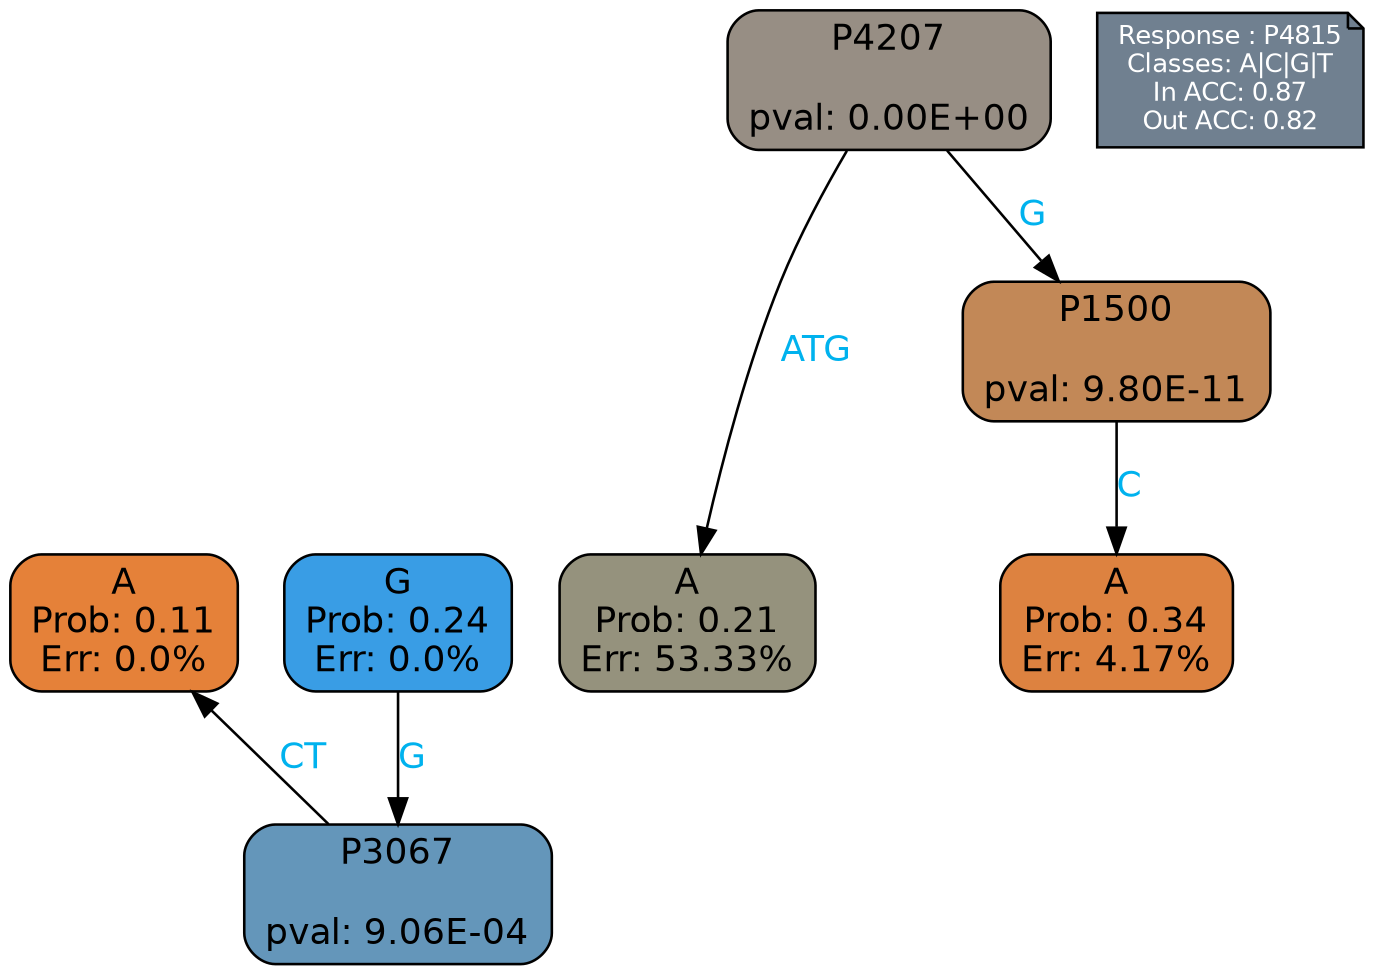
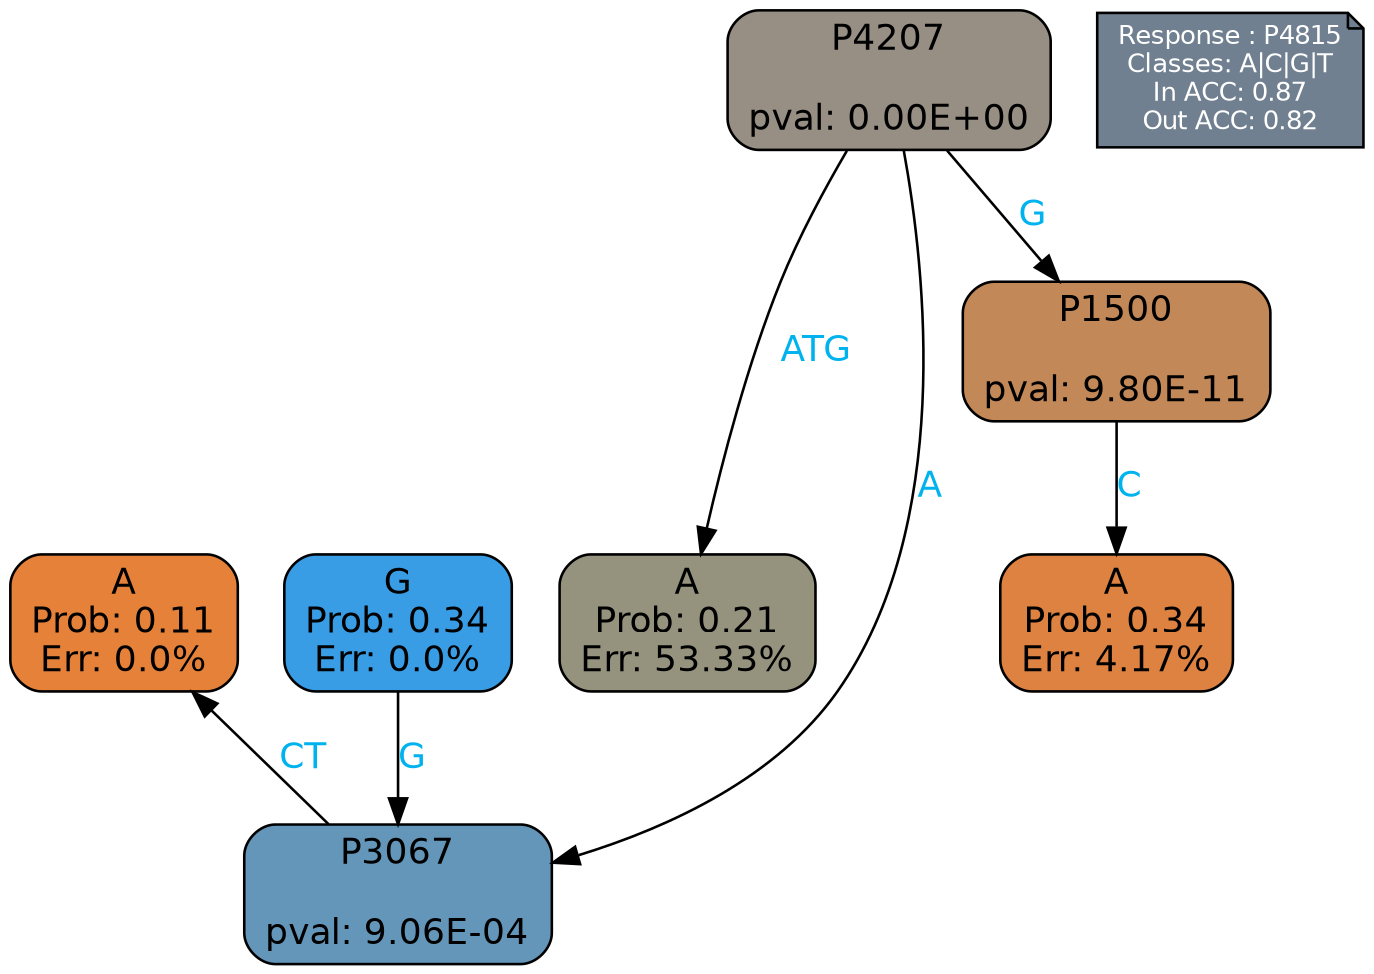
edge "P4207 pval: 0.00E+00" -> "P3067 pval: 9.06E-04": added, label "A"
node "G Prob: 0.24 Err: 0.0%": label "G Prob: 0.24 Err: 0.0%" -> "G Prob: 0.34 Err: 0.0%"
